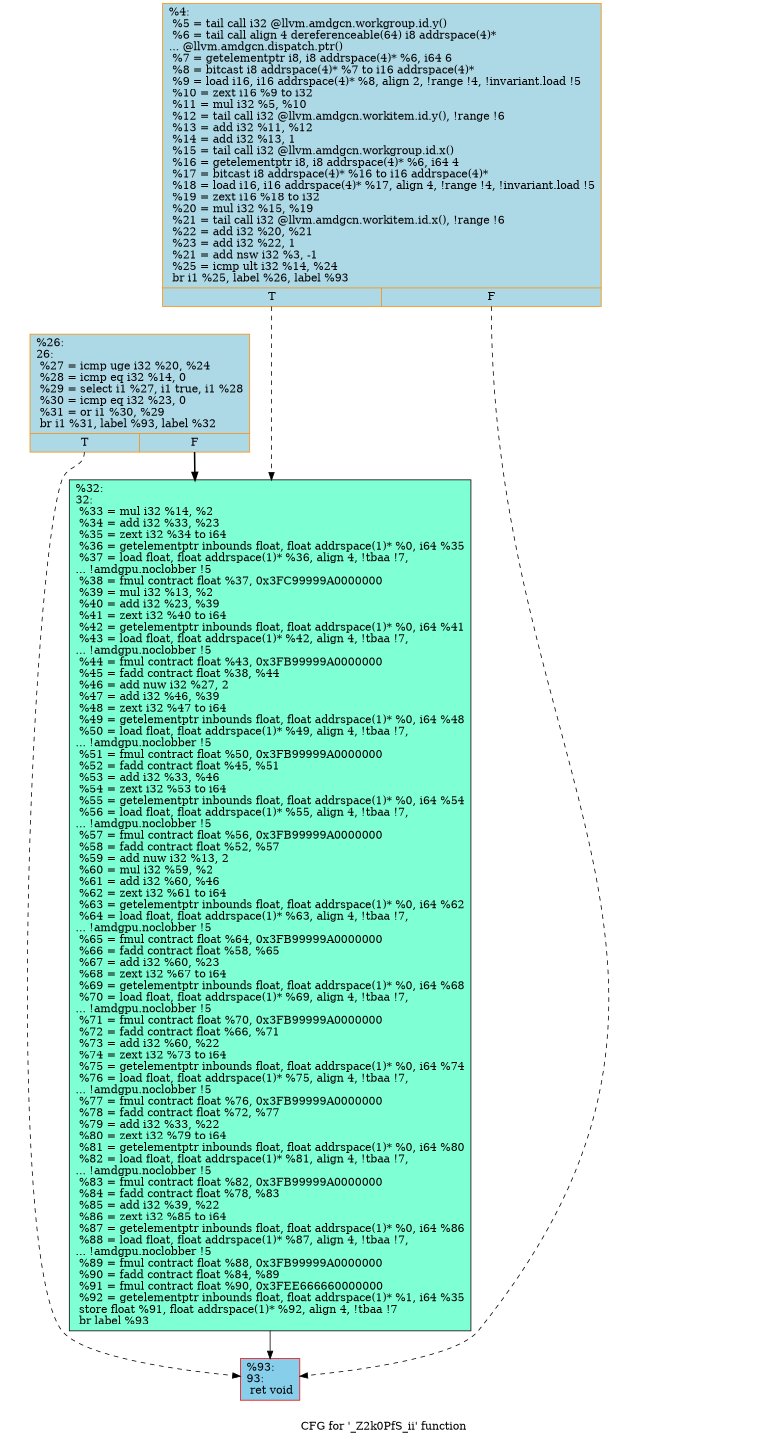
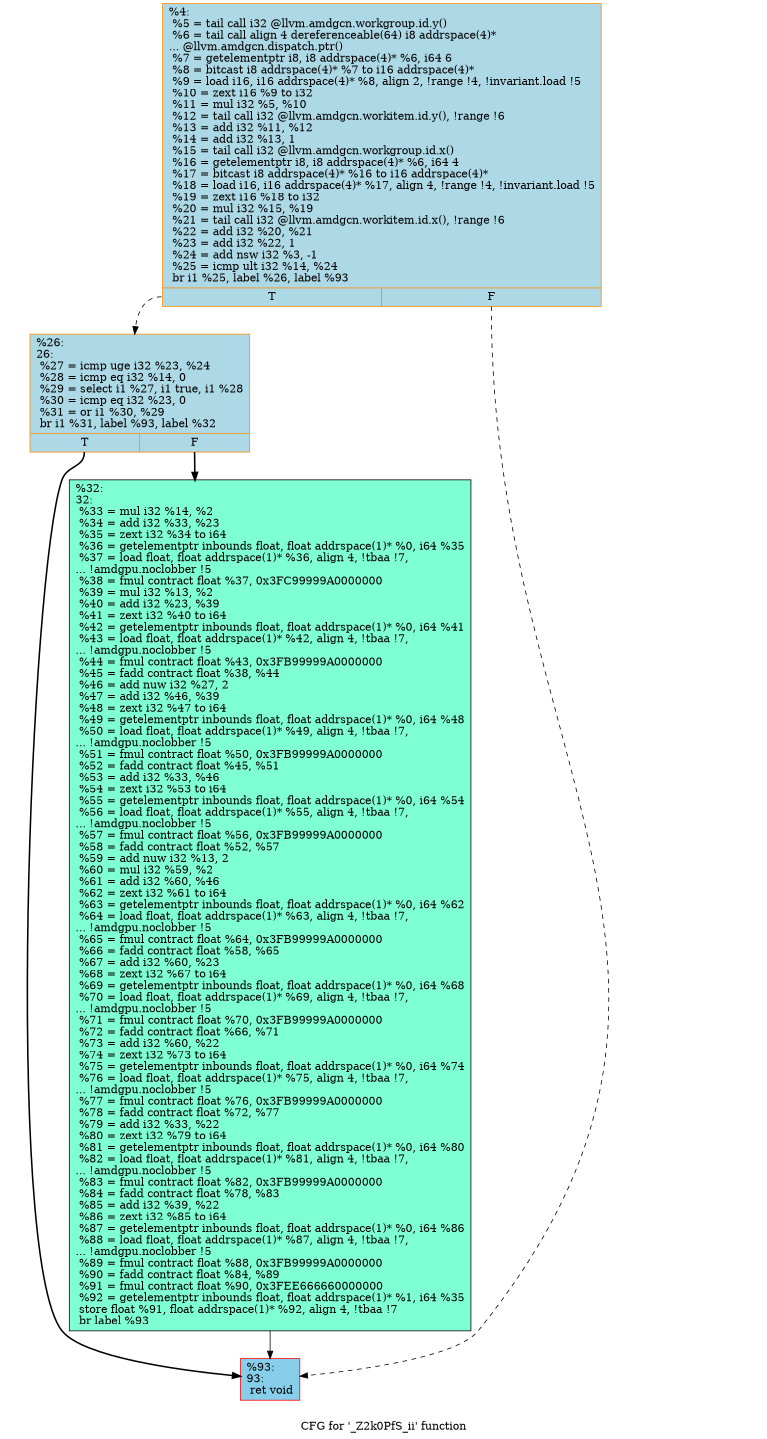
node "%4:": text "%21 = add nsw i32 %3, -1" -> "%24 = add nsw i32 %3, -1"
node "%26:": text "%27 = icmp uge i32 %20, %24" -> "%27 = icmp uge i32 %23, %24"
edge "%4:" -> "%32:": now "%4:" -> "%26:"
edge "%26:" -> "%93:": style dashed -> bold
